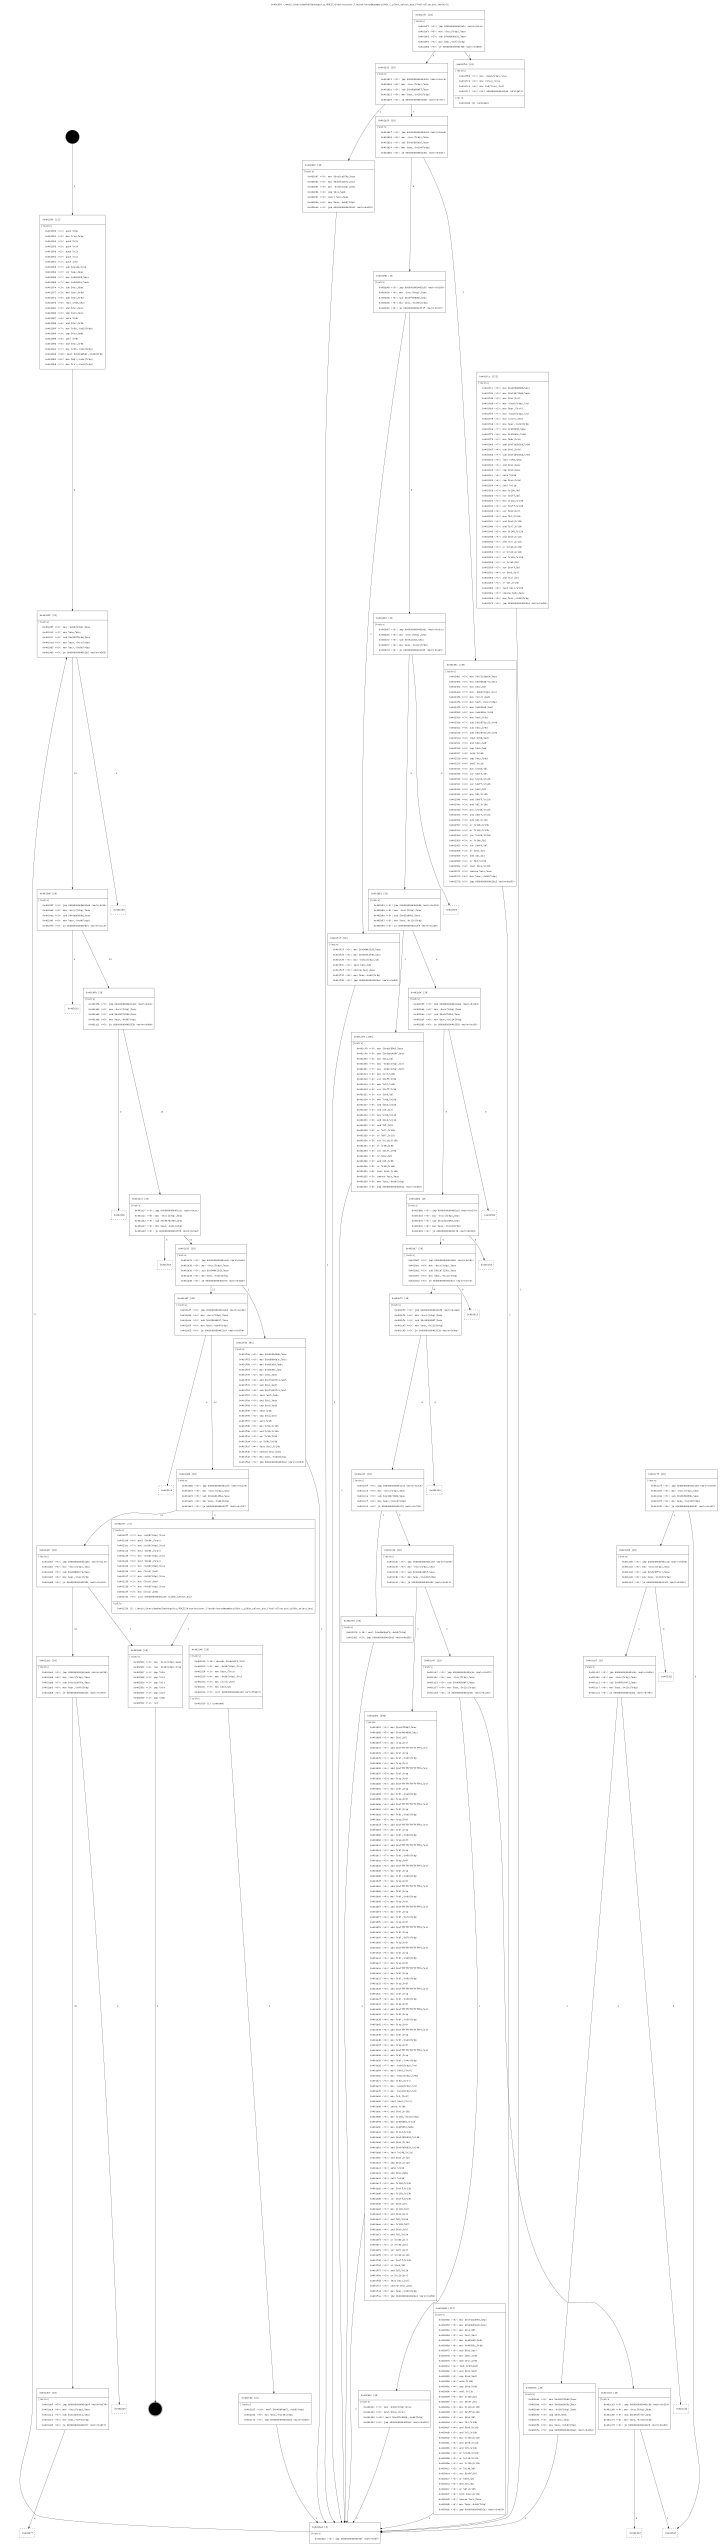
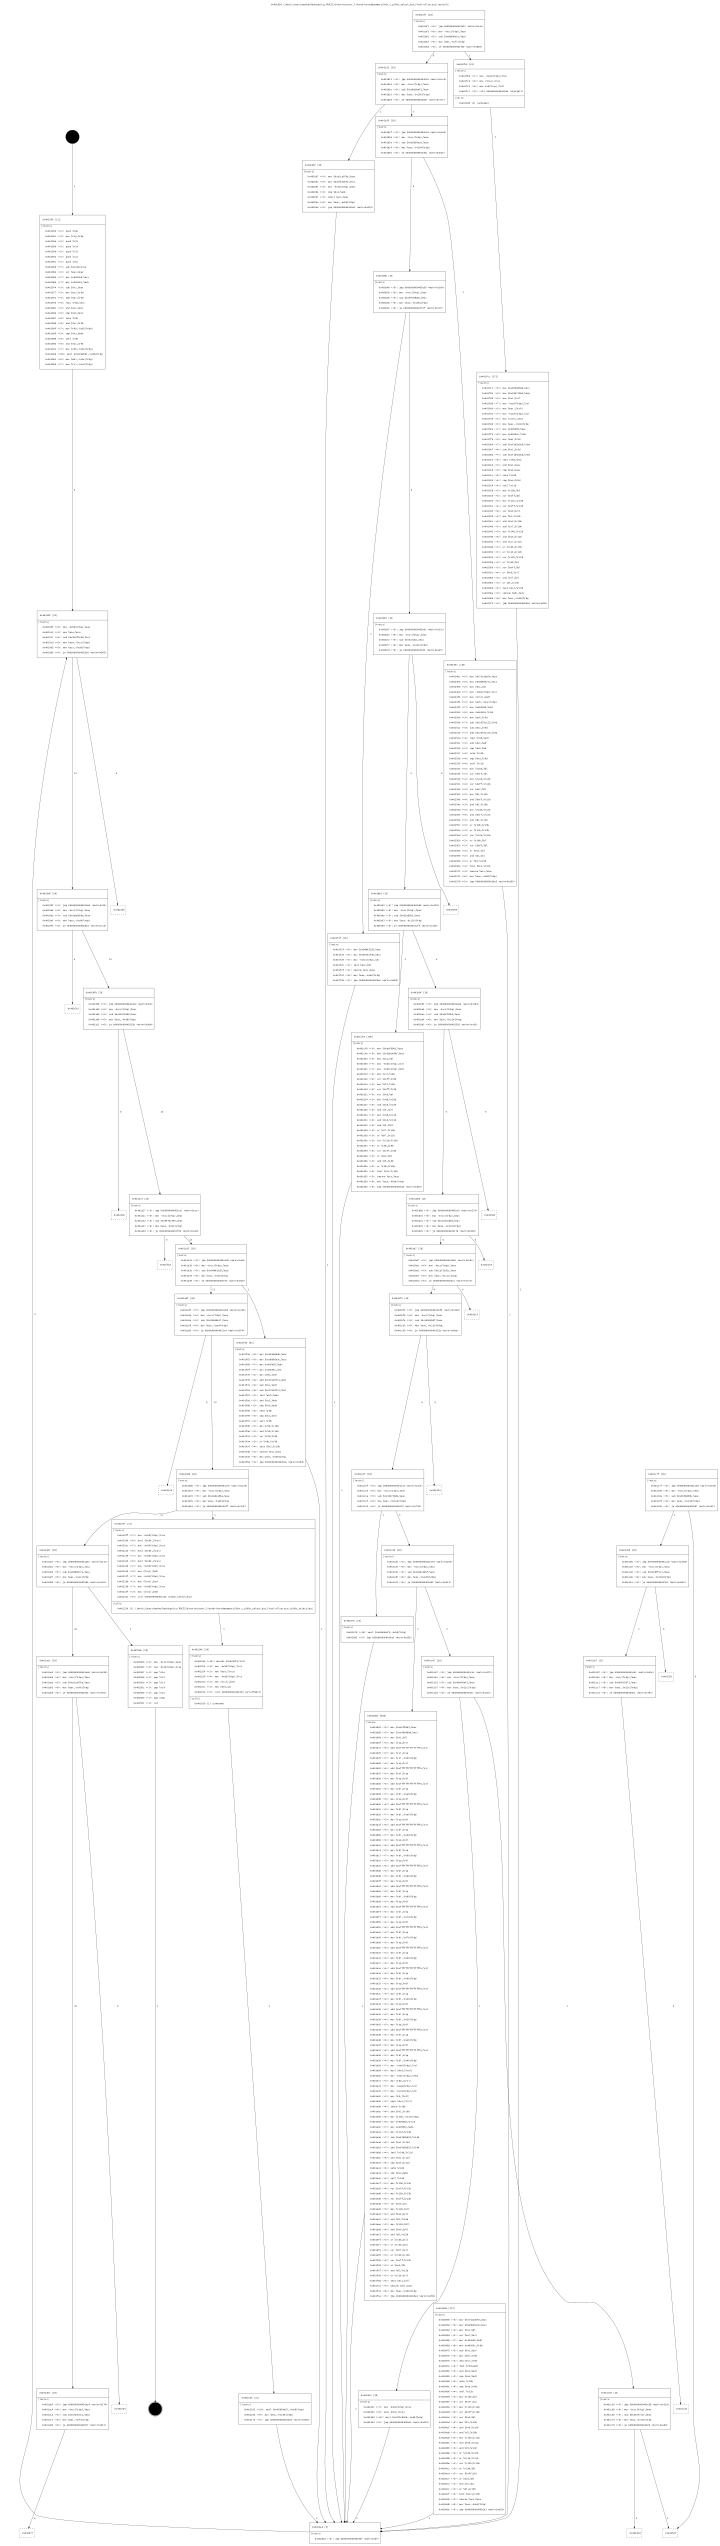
edge "0x401fb9 [19]" -> "0x401fcc [172]": added, label "1"
edge "0x4020ff [71]" -> "0x402580 [18]": now "0x4020ff [71]" -> "0x402146 [29]"
node "0x4020e1 [30]": removed
